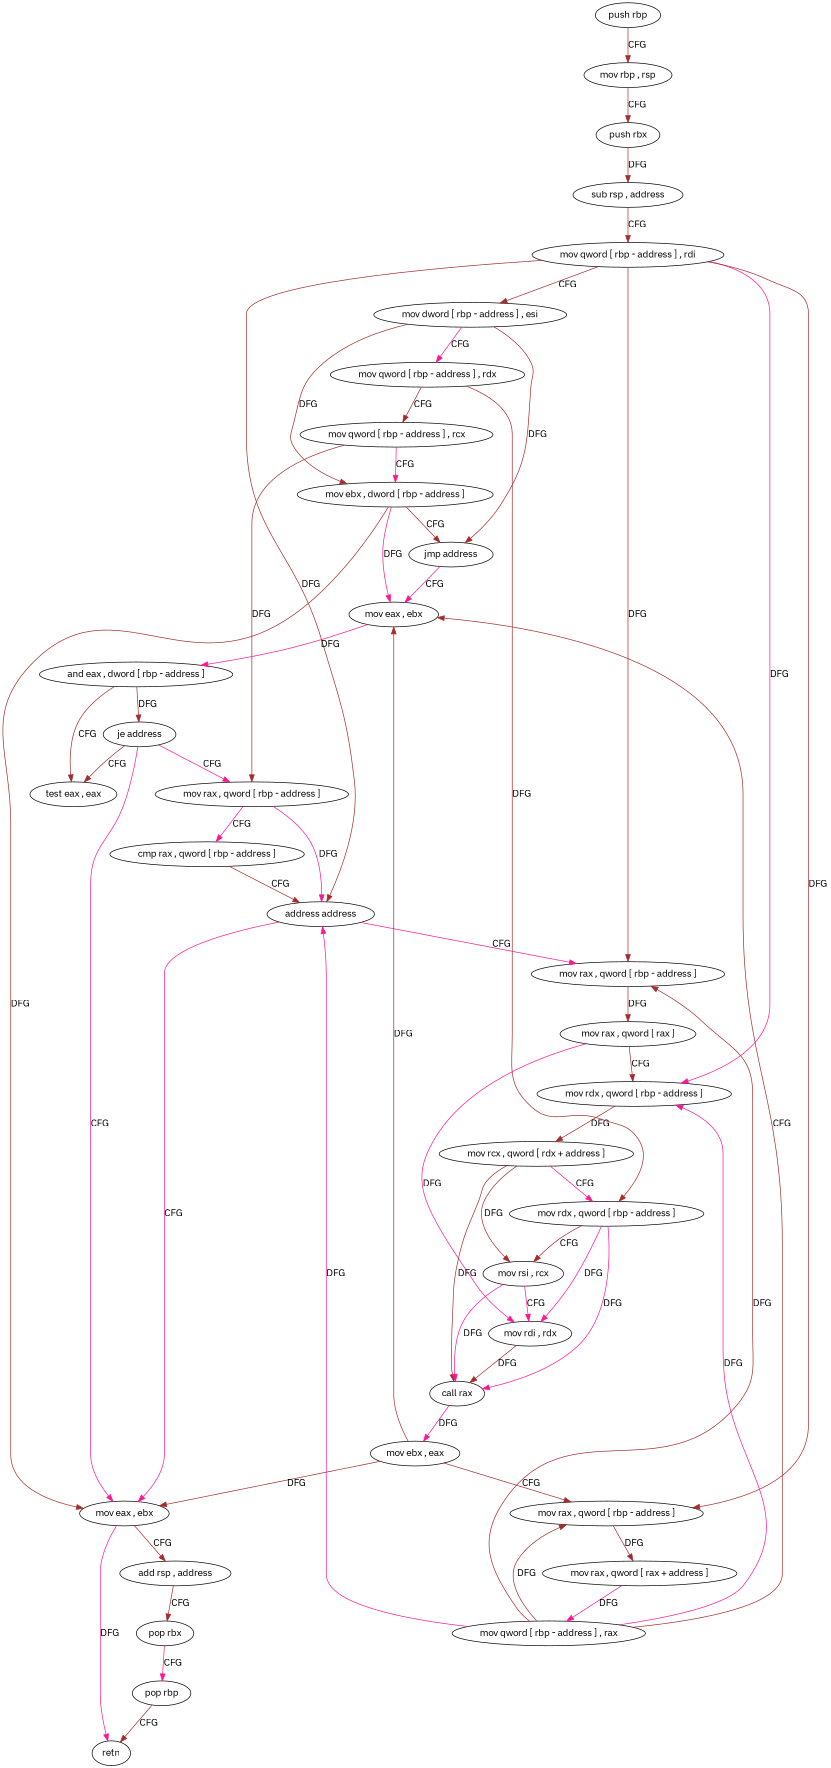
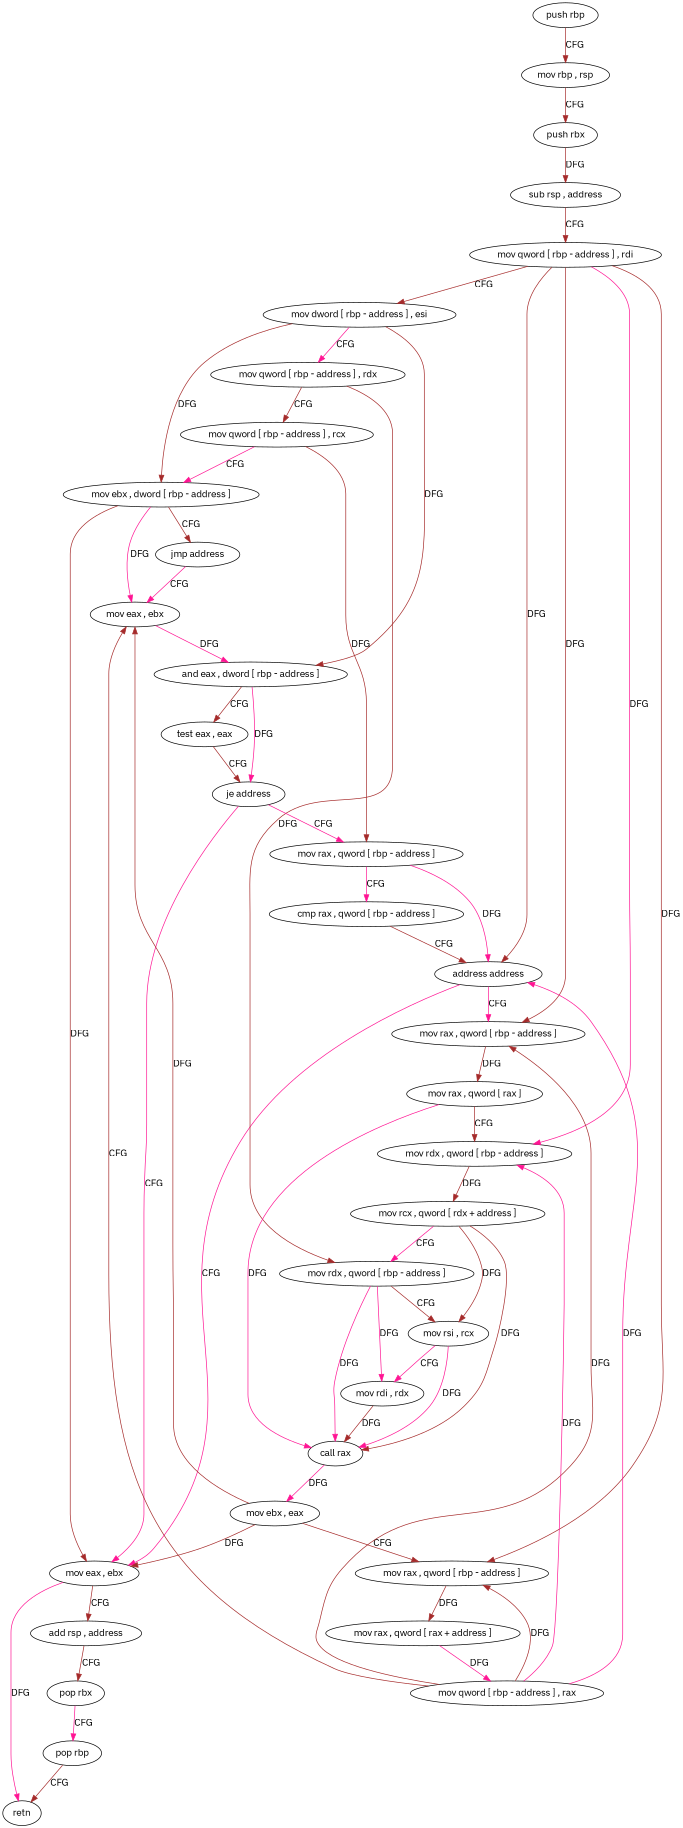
edge "mov dword [ rbp - address ] , esi" -> "jmp address": now "mov dword [ rbp - address ] , esi" -> "and eax , dword [ rbp - address ]"
edge "and eax , dword [ rbp - address ]" -> "je address": color brown -> deeppink
edge "je address" -> "test eax , eax": reversed
edge "mov rax , qword [ rax ]" -> "mov rdi , rdx": now "mov rax , qword [ rax ]" -> "call rax"
